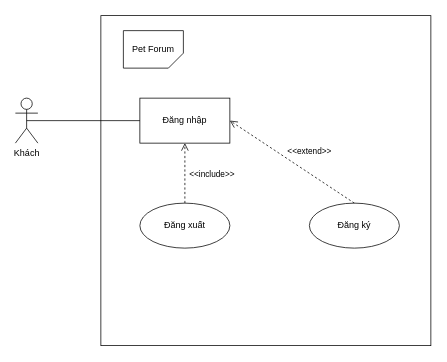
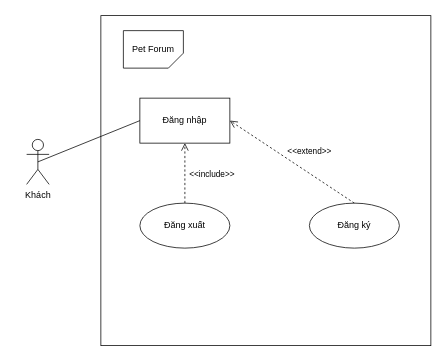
node "Khách": moved (27, 120) -> (38, 162)
